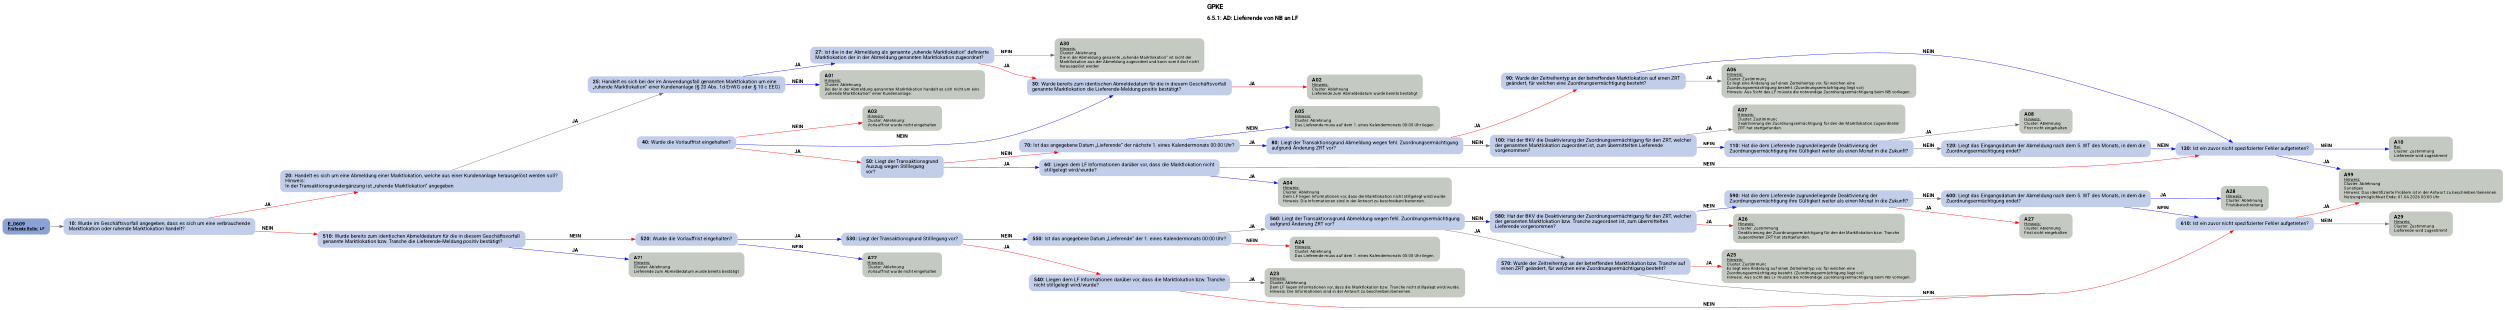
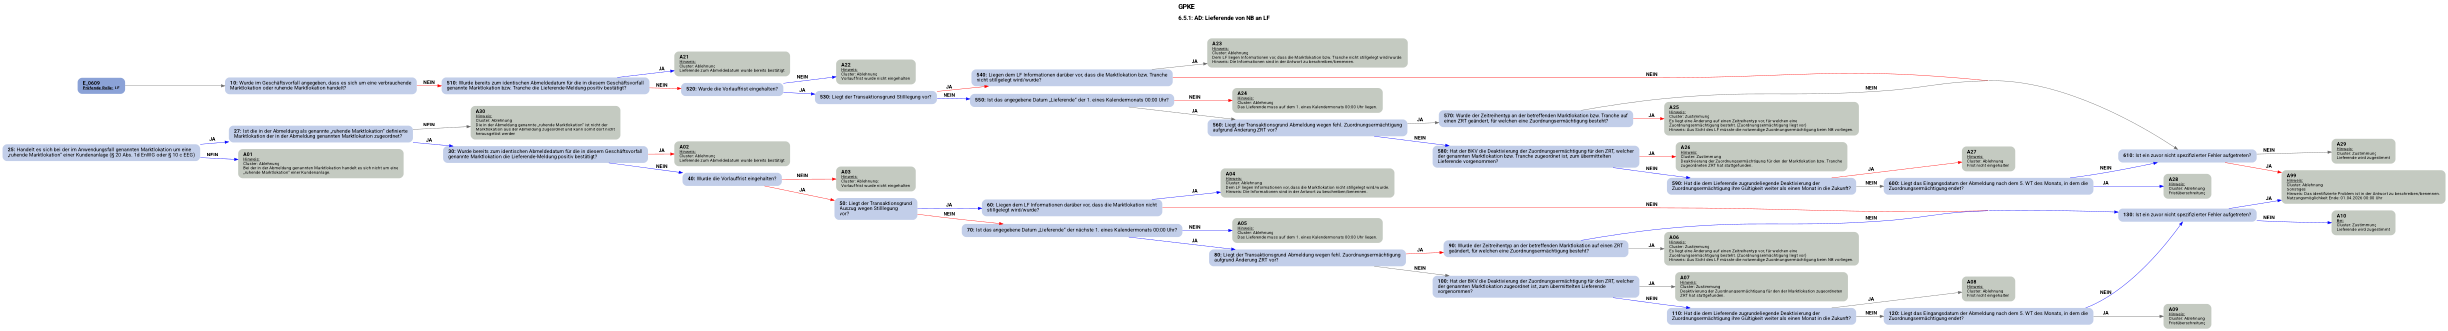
edge "27:" -> "30:": color red -> blue
edge "40:" -> "30:": reversed
node "20:": removed
node "A09": added
